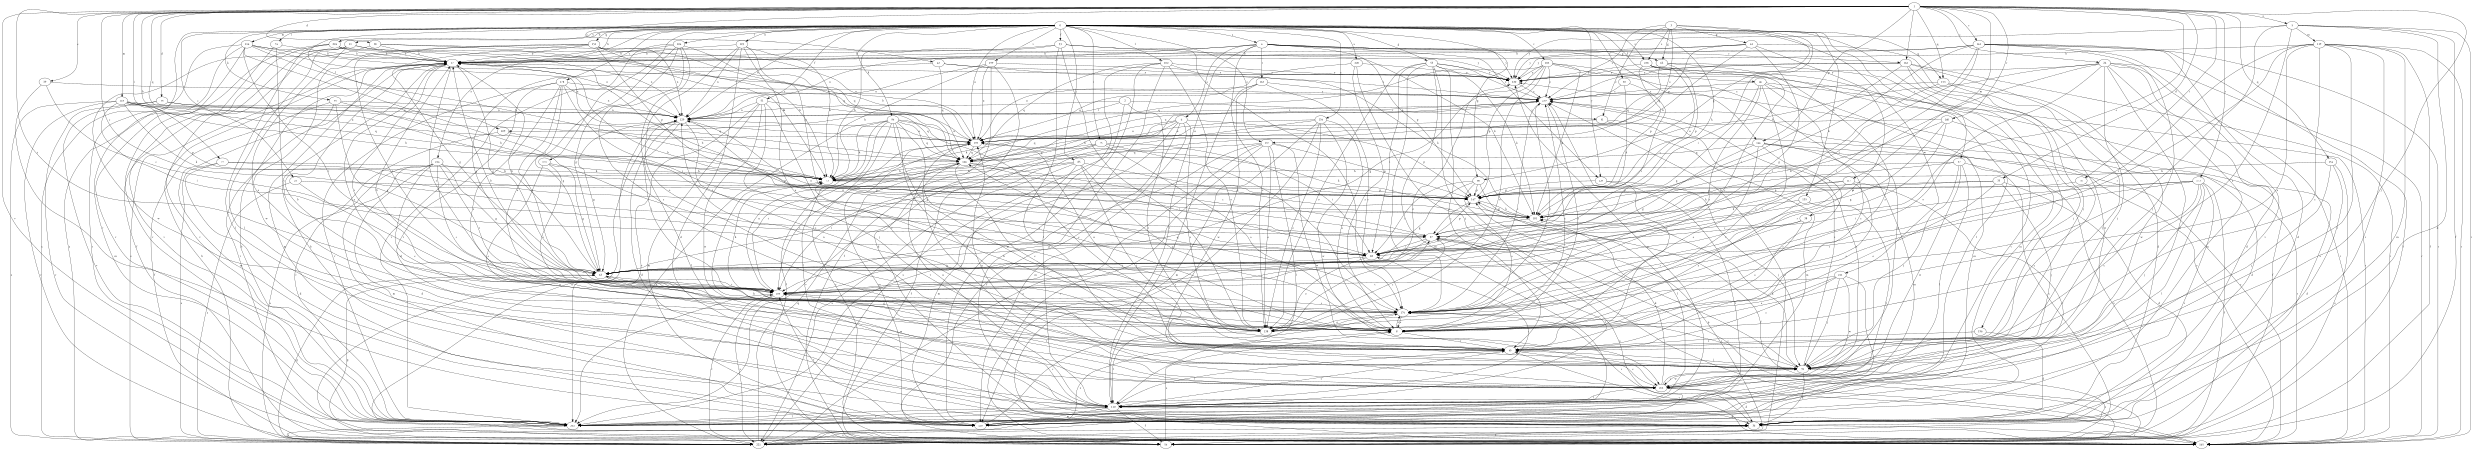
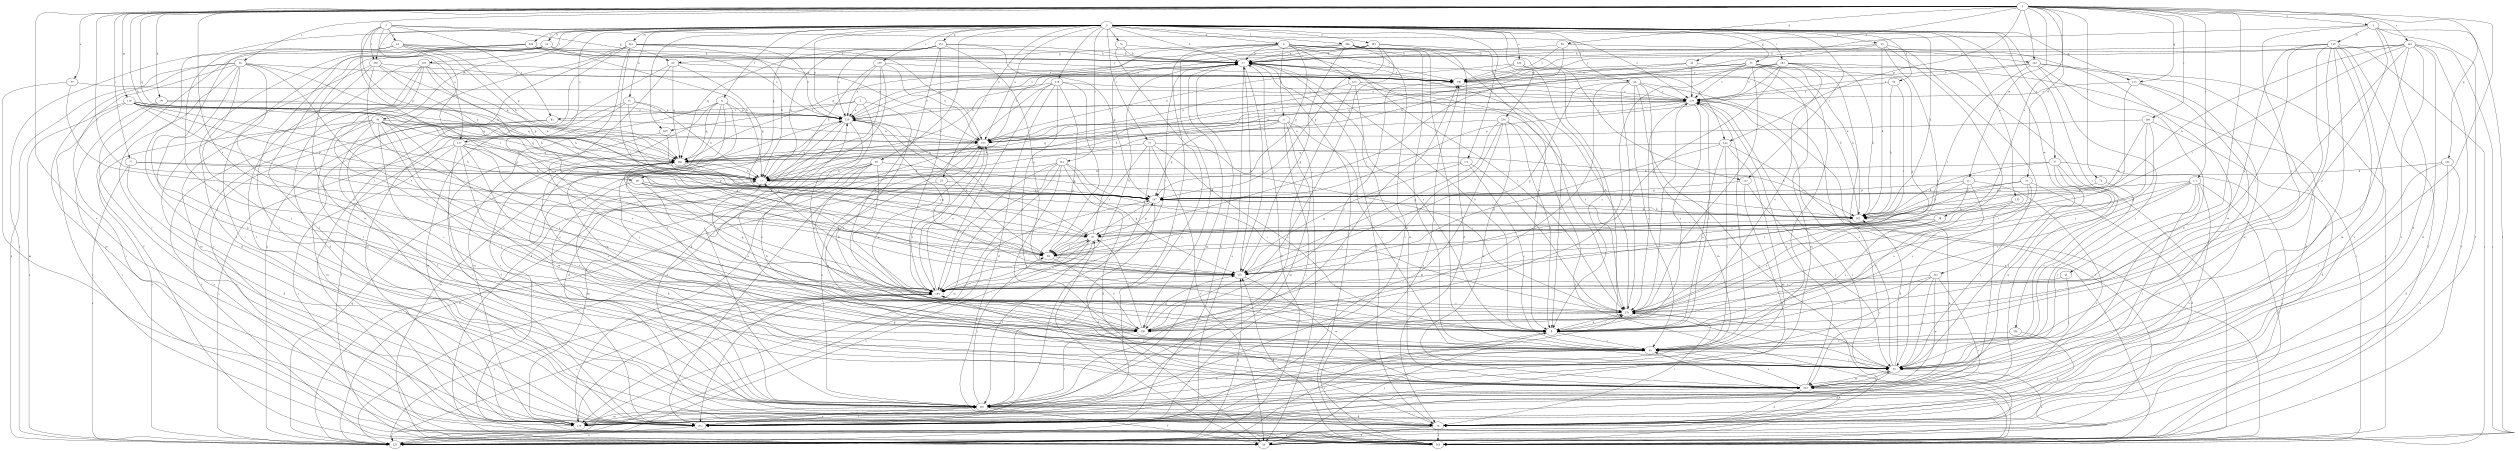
node "43": added
edge "144" -> "221": now "46" -> "221"
